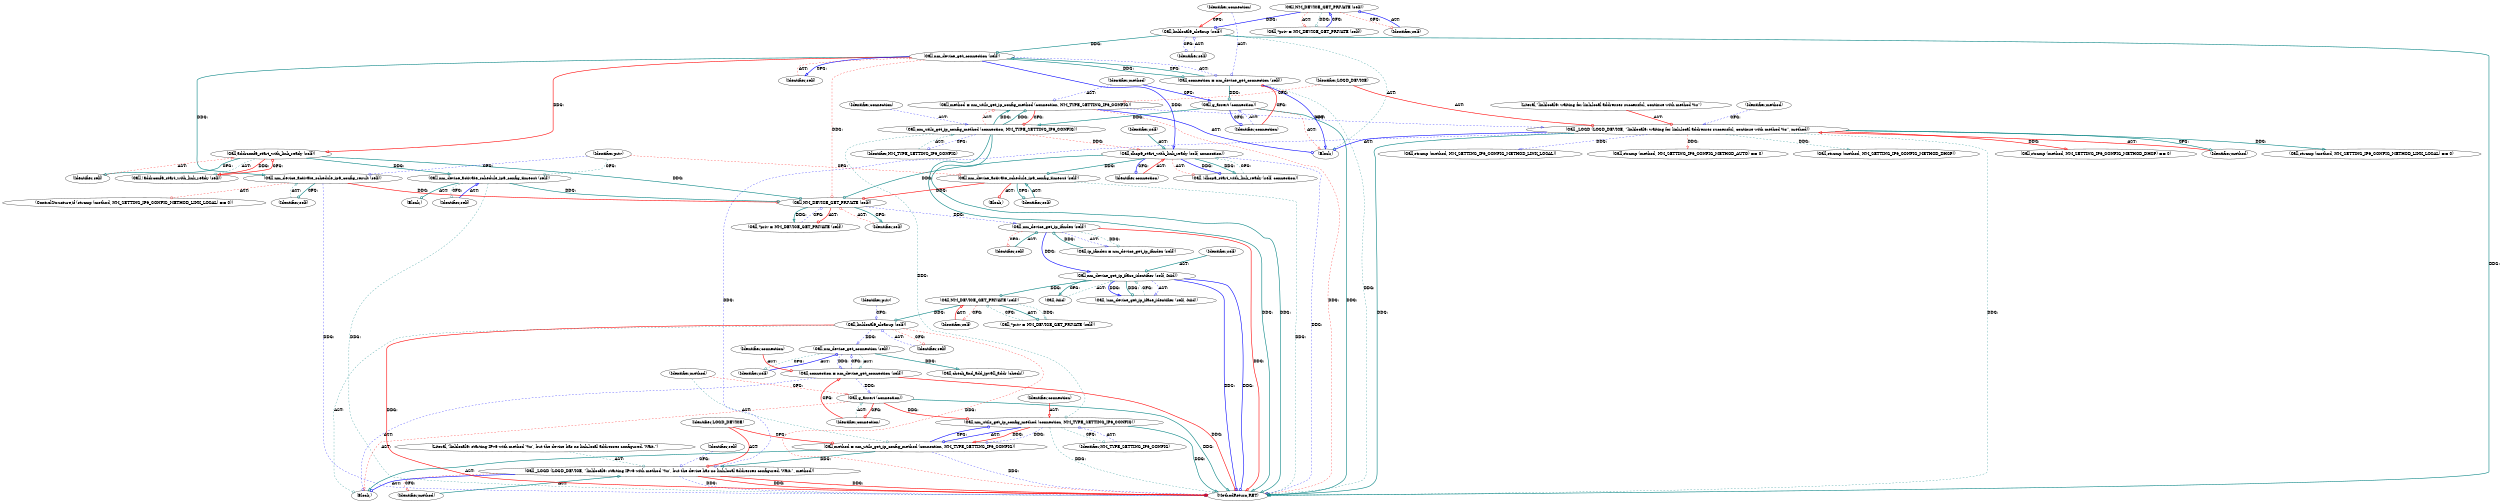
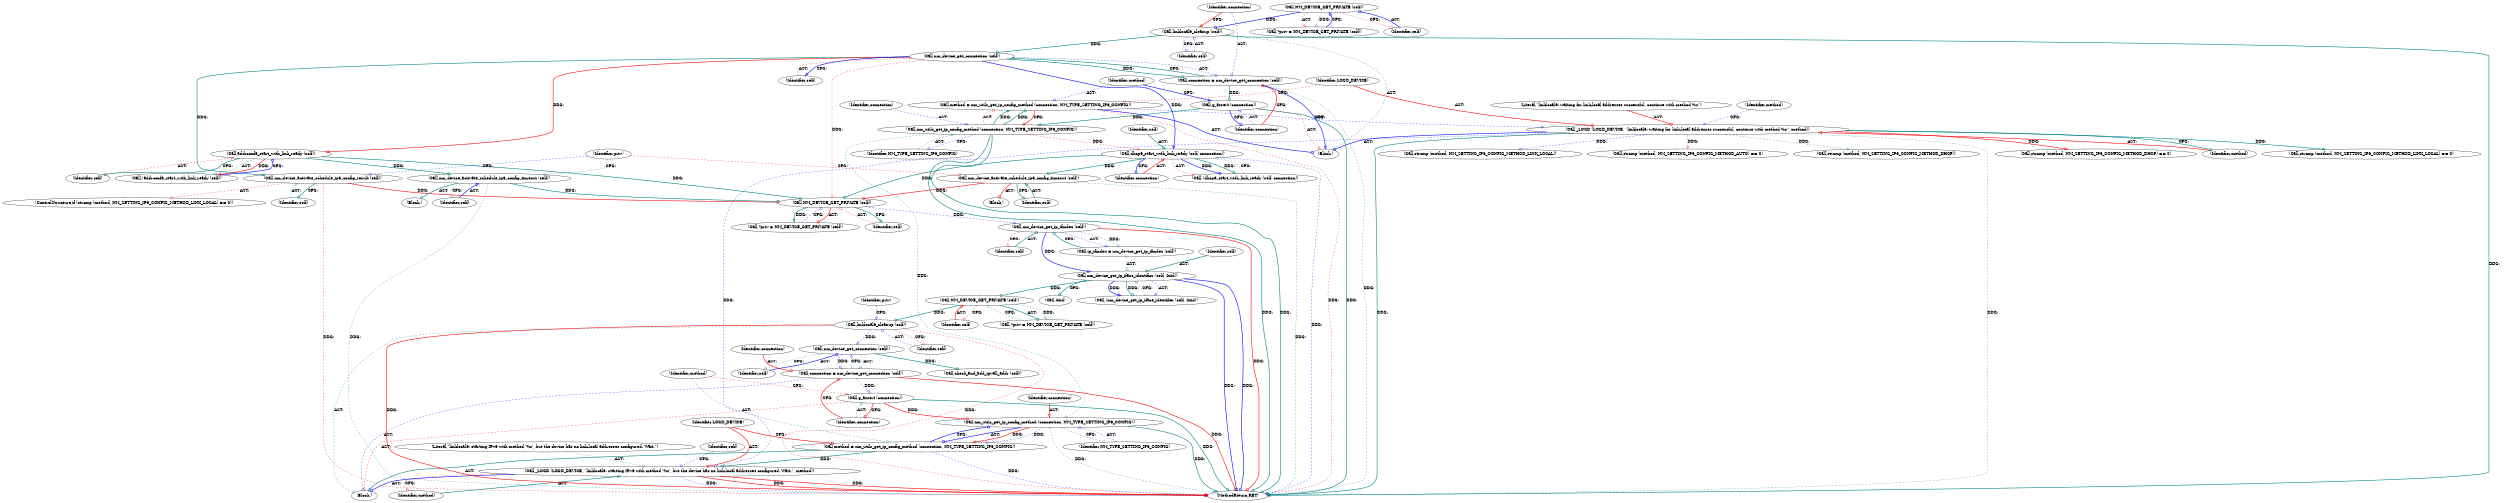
edge "(Call,!addrconf6_start_with_link_ready (self))" -> "(Call,addrconf6_start_with_link_ready (self))": color red -> blue
edge "(Call,ip_ifindex = nm_device_get_ip_ifindex (self))" -> "(Call,nm_device_get_ip_ifindex (self))": label "DDG: " -> "CFG: "
edge "(Call,nm_device_get_ip_iface_identifier (self, &iid))" -> "(Call,&iid)": arrowhead onormal -> odot
edge "(Call,&iid)" -> "(Call,nm_device_get_ip_iface_identifier (self, &iid))": now "(Call,ip_ifindex = nm_device_get_ip_ifindex (self))" -> "(Call,nm_device_get_ip_iface_identifier (self, &iid))"
node "(Call,check_and_add_ipv6ll_addr (check))": label "(Call,check_and_add_ipv6ll_addr (check))" -> "(Call,check_and_add_ipv6ll_addr (self))"
edge "(Call,nm_device_activate_schedule_ip6_config_result (self))" -> "(MethodReturn,RET)": color blue -> red
